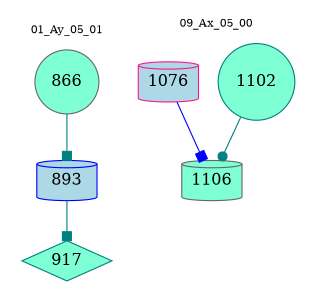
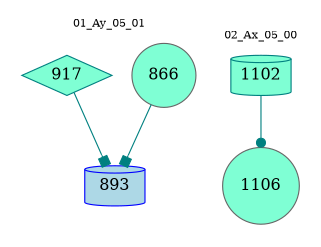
cluster "09_Ax_05_00": label "09_Ax_05_00" -> "02_Ax_05_00"
node "1076": removed
node "1102": shape circle -> cylinder
node "1106": shape cylinder -> circle
edge "893" -> "917": reversed
